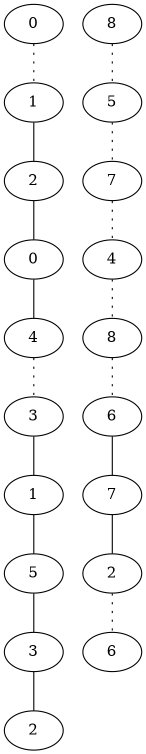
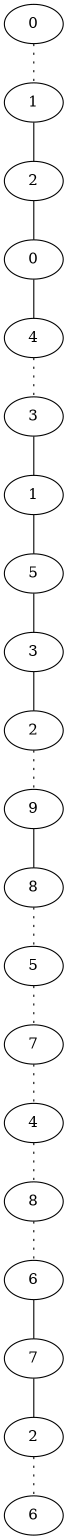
node "9": added
